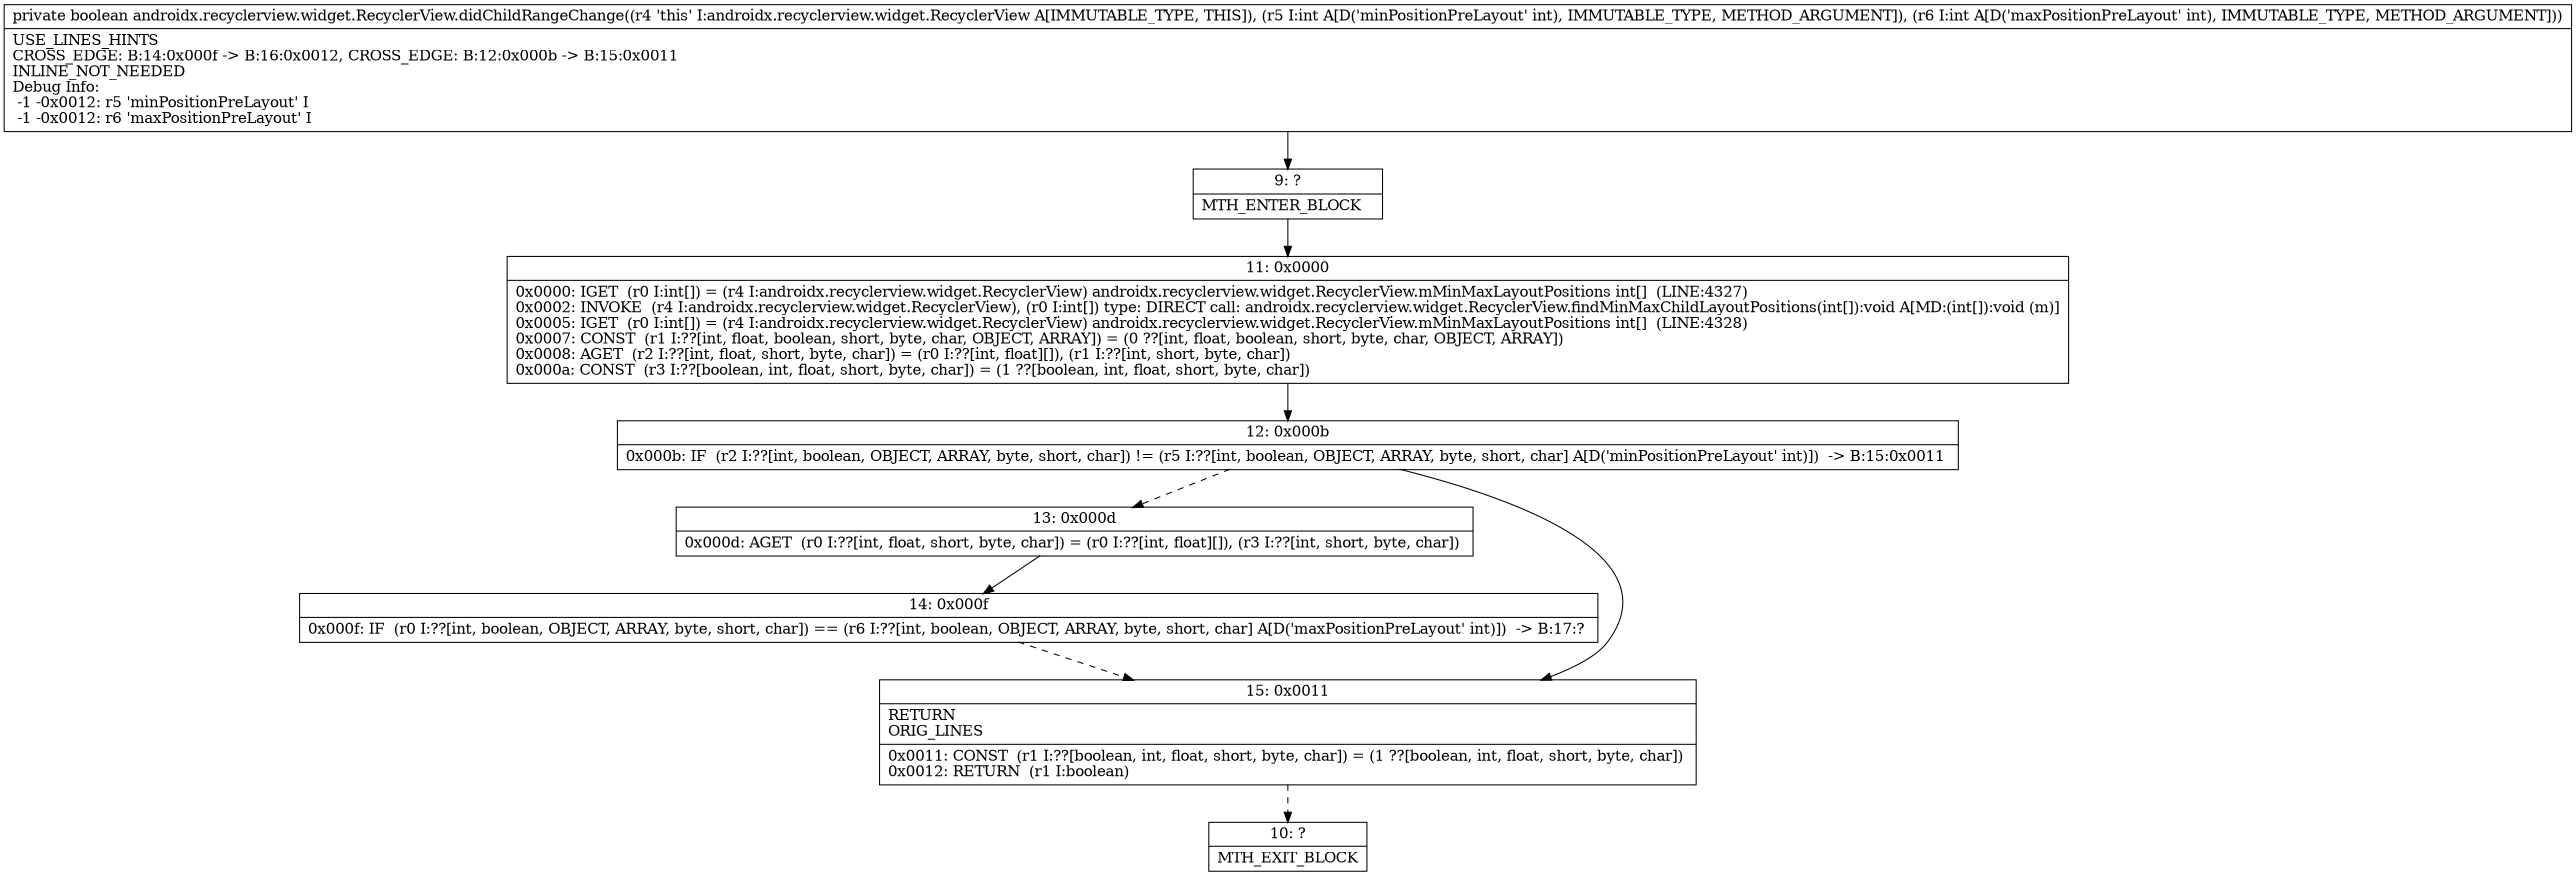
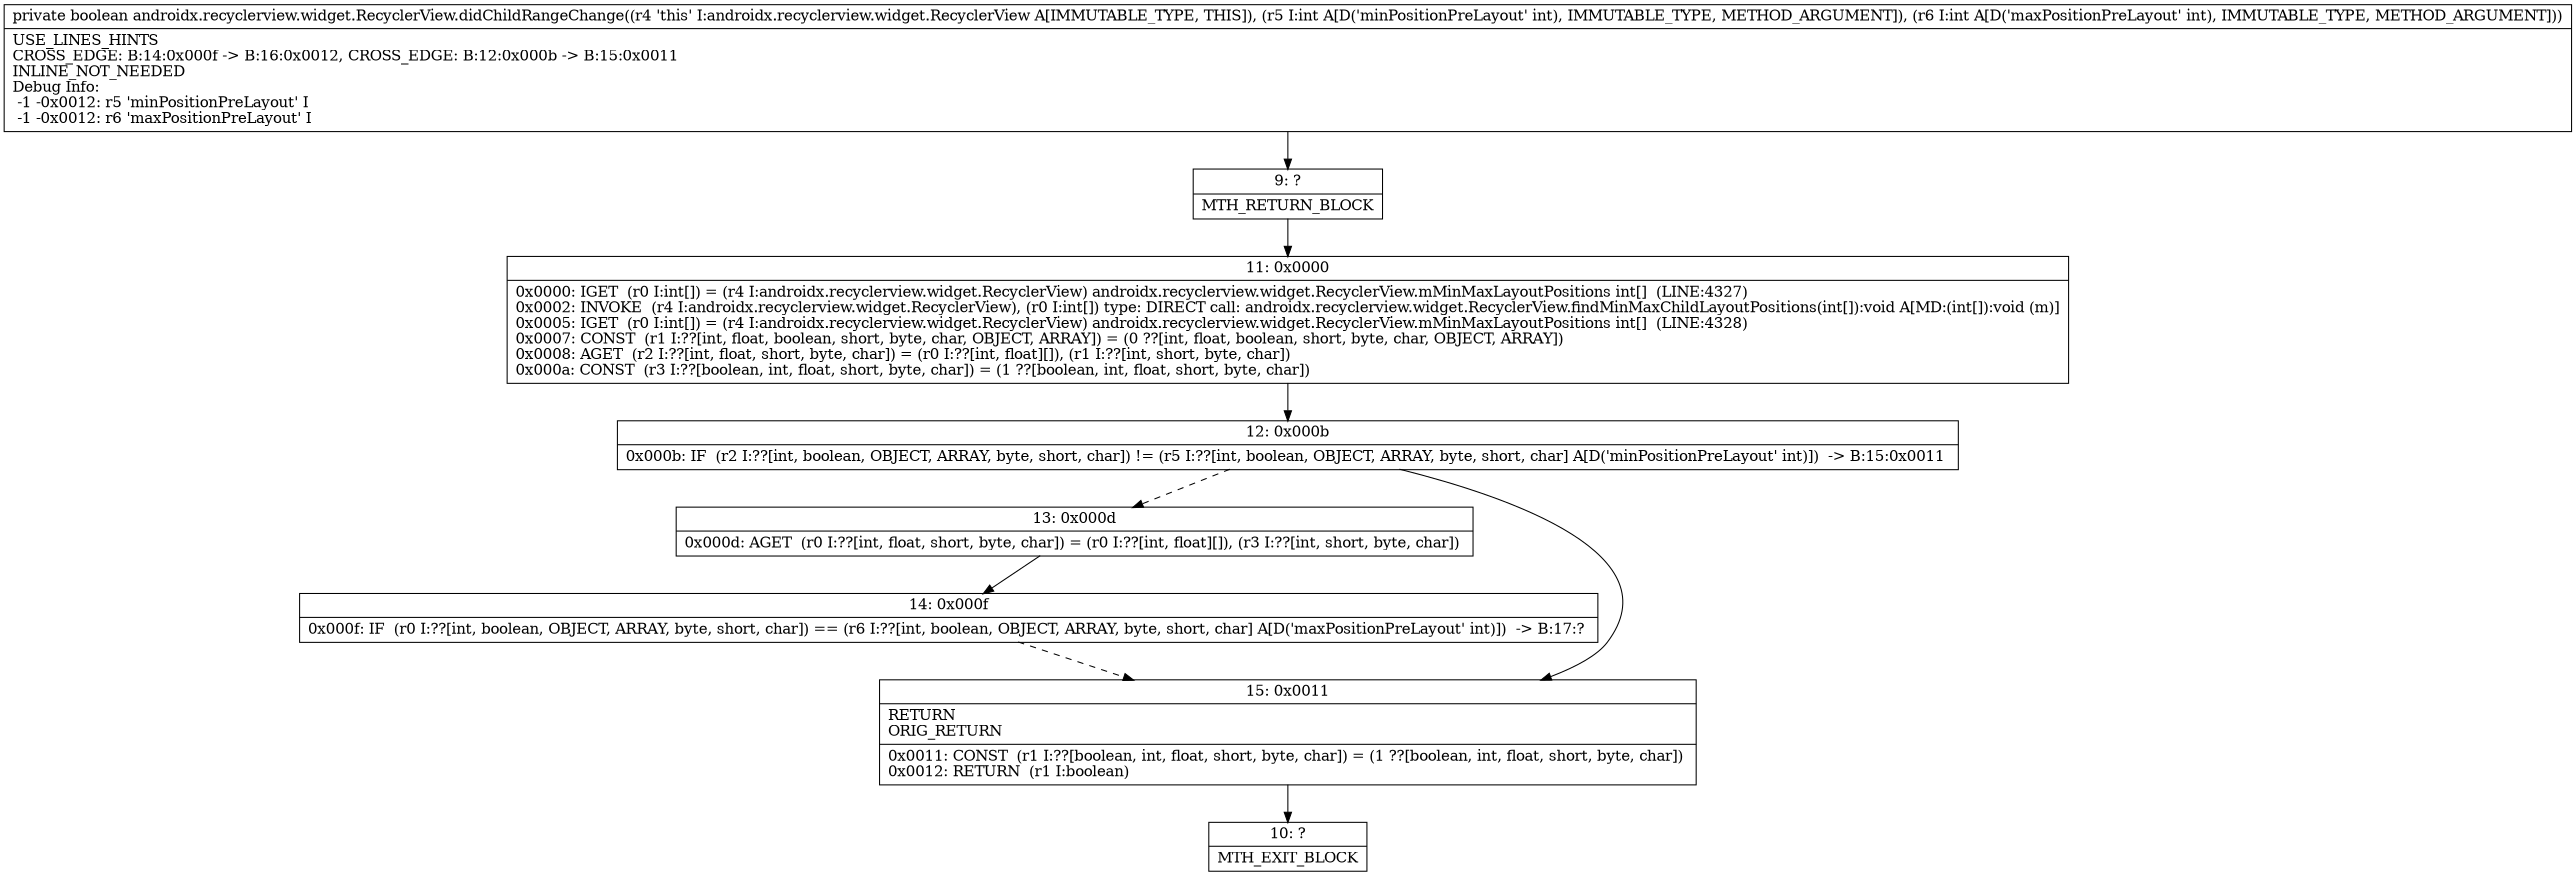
node "9: ?": text "MTH_ENTER_BLOCK" -> "MTH_RETURN_BLOCK"
node "15: 0x0011": text "ORIG_LINES" -> "ORIG_RETURN"
edge "15: 0x0011" -> "10: ?": style dashed -> solid
